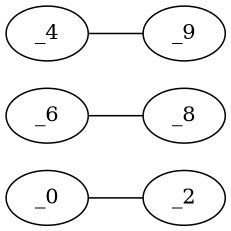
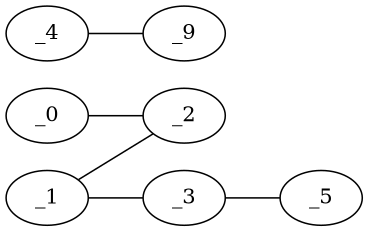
node "_6": label "_6" -> "_3"
node "_8": label "_8" -> "_5"
node "_1": added
